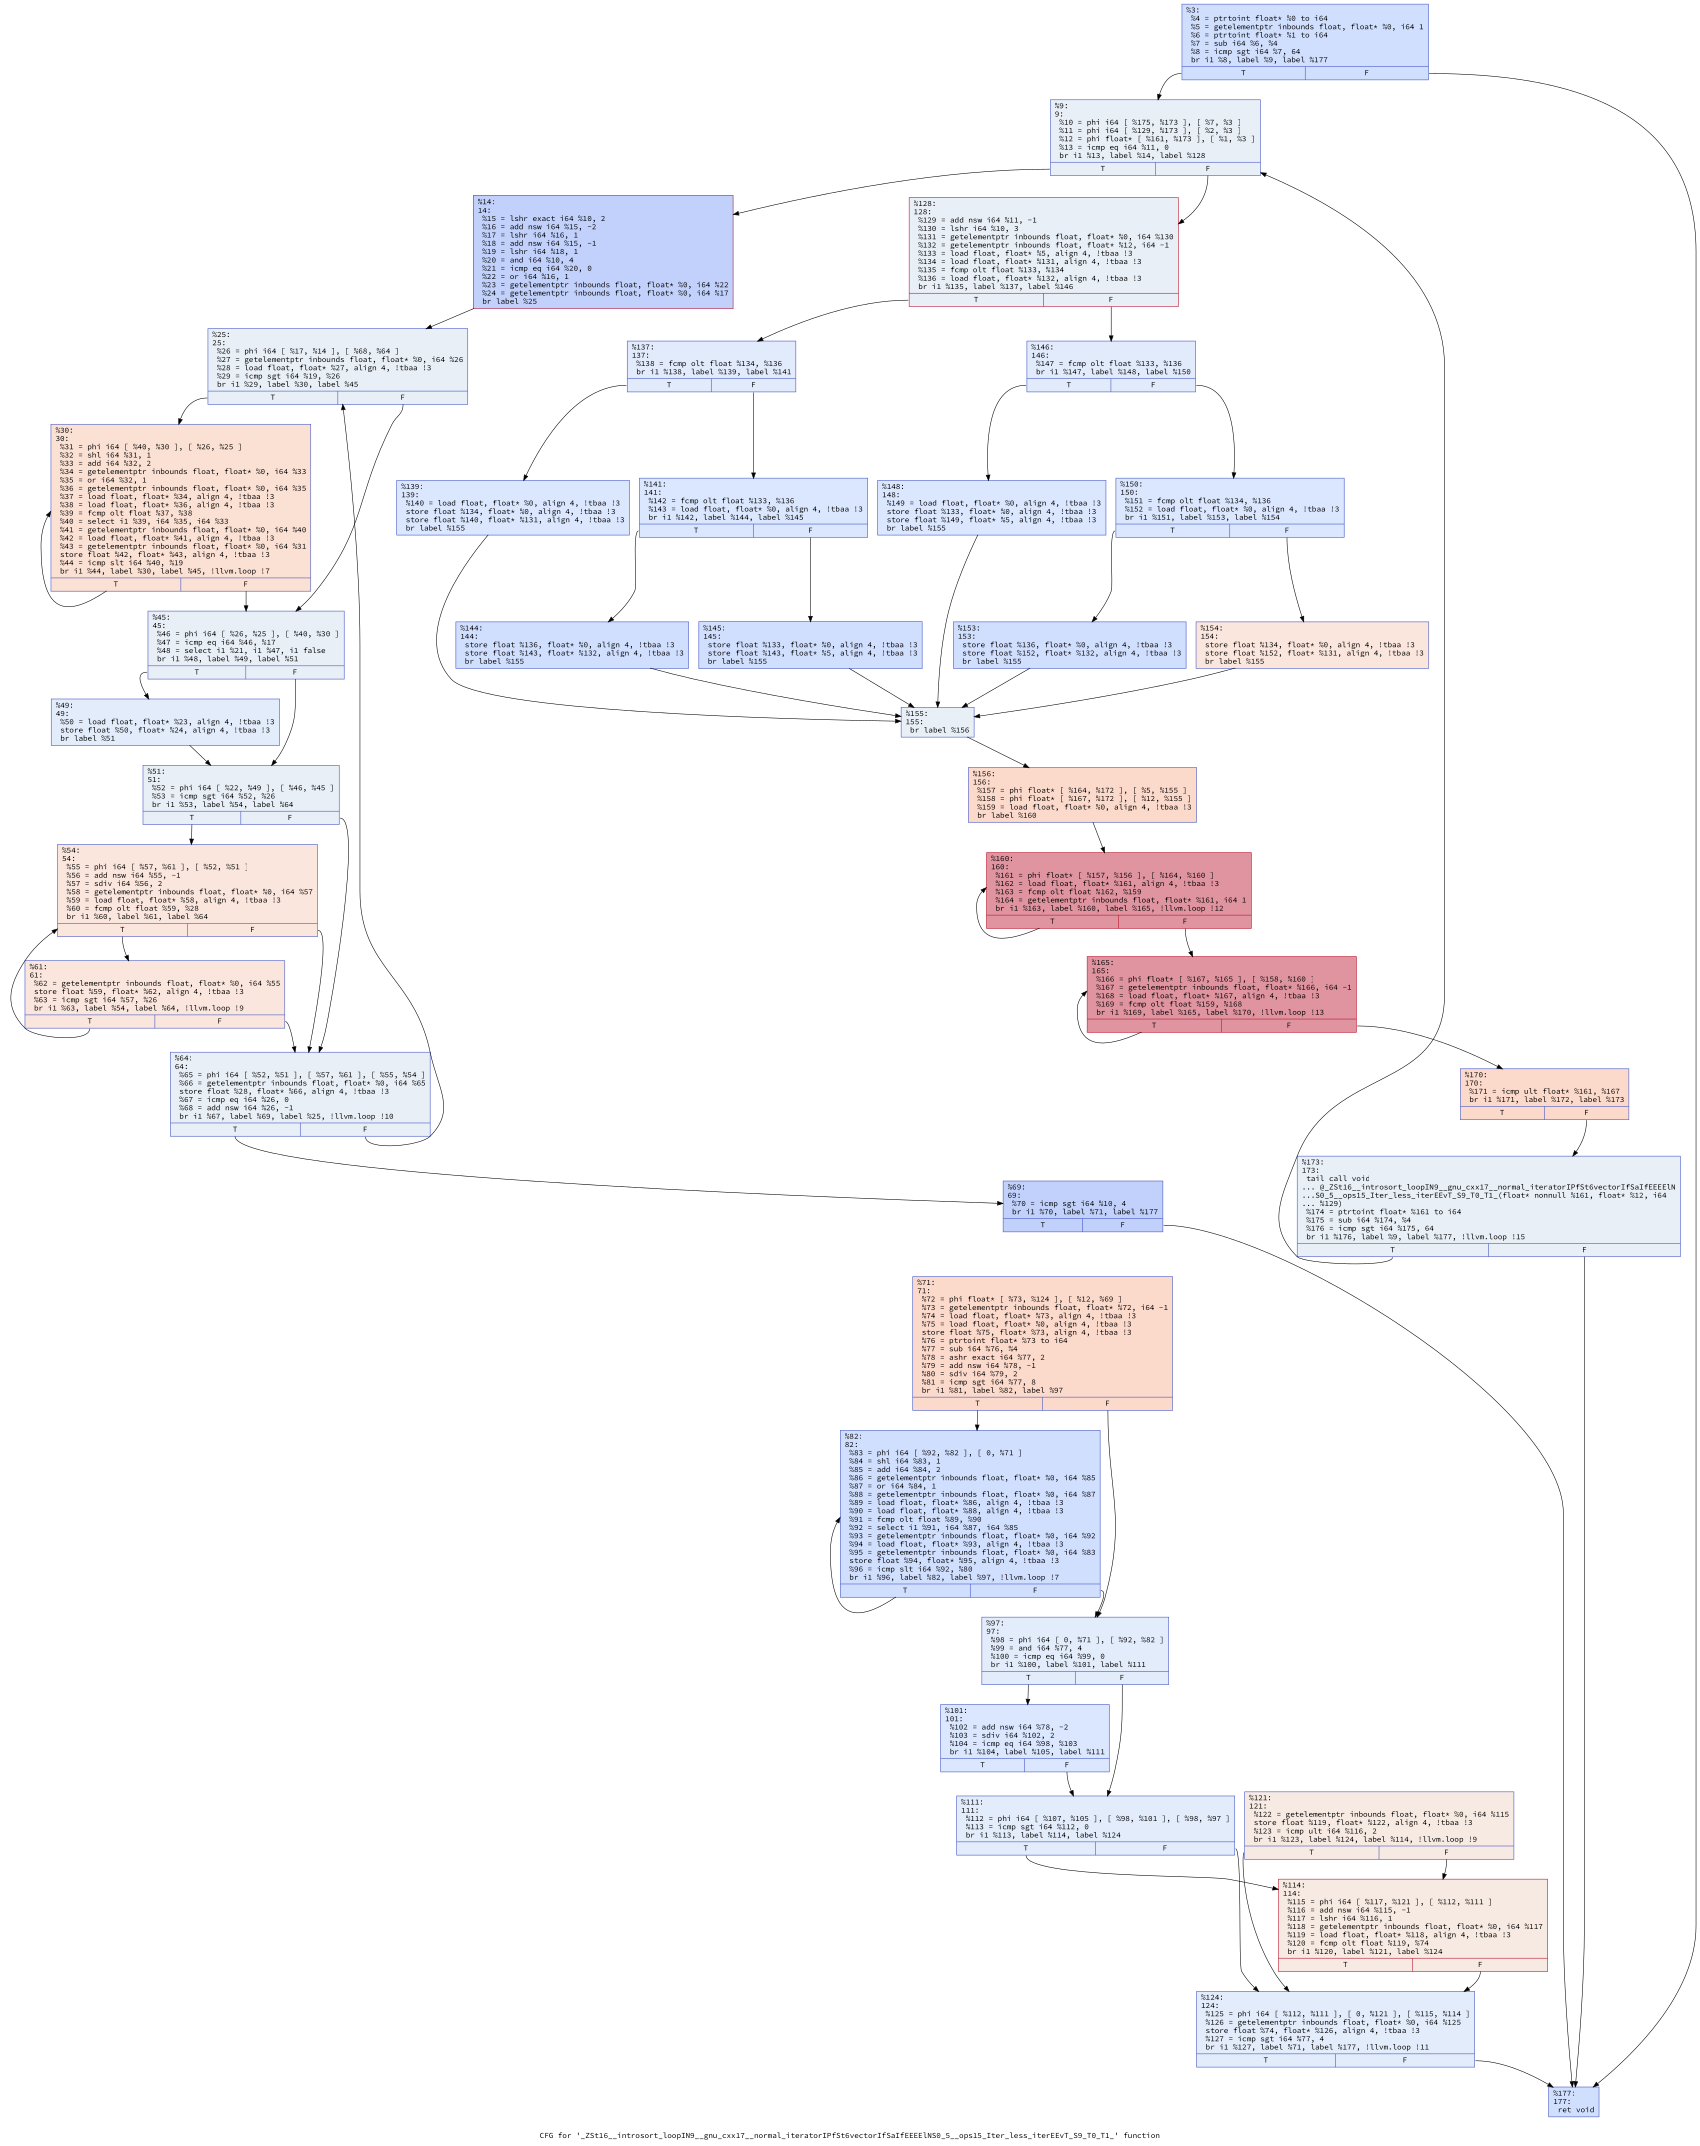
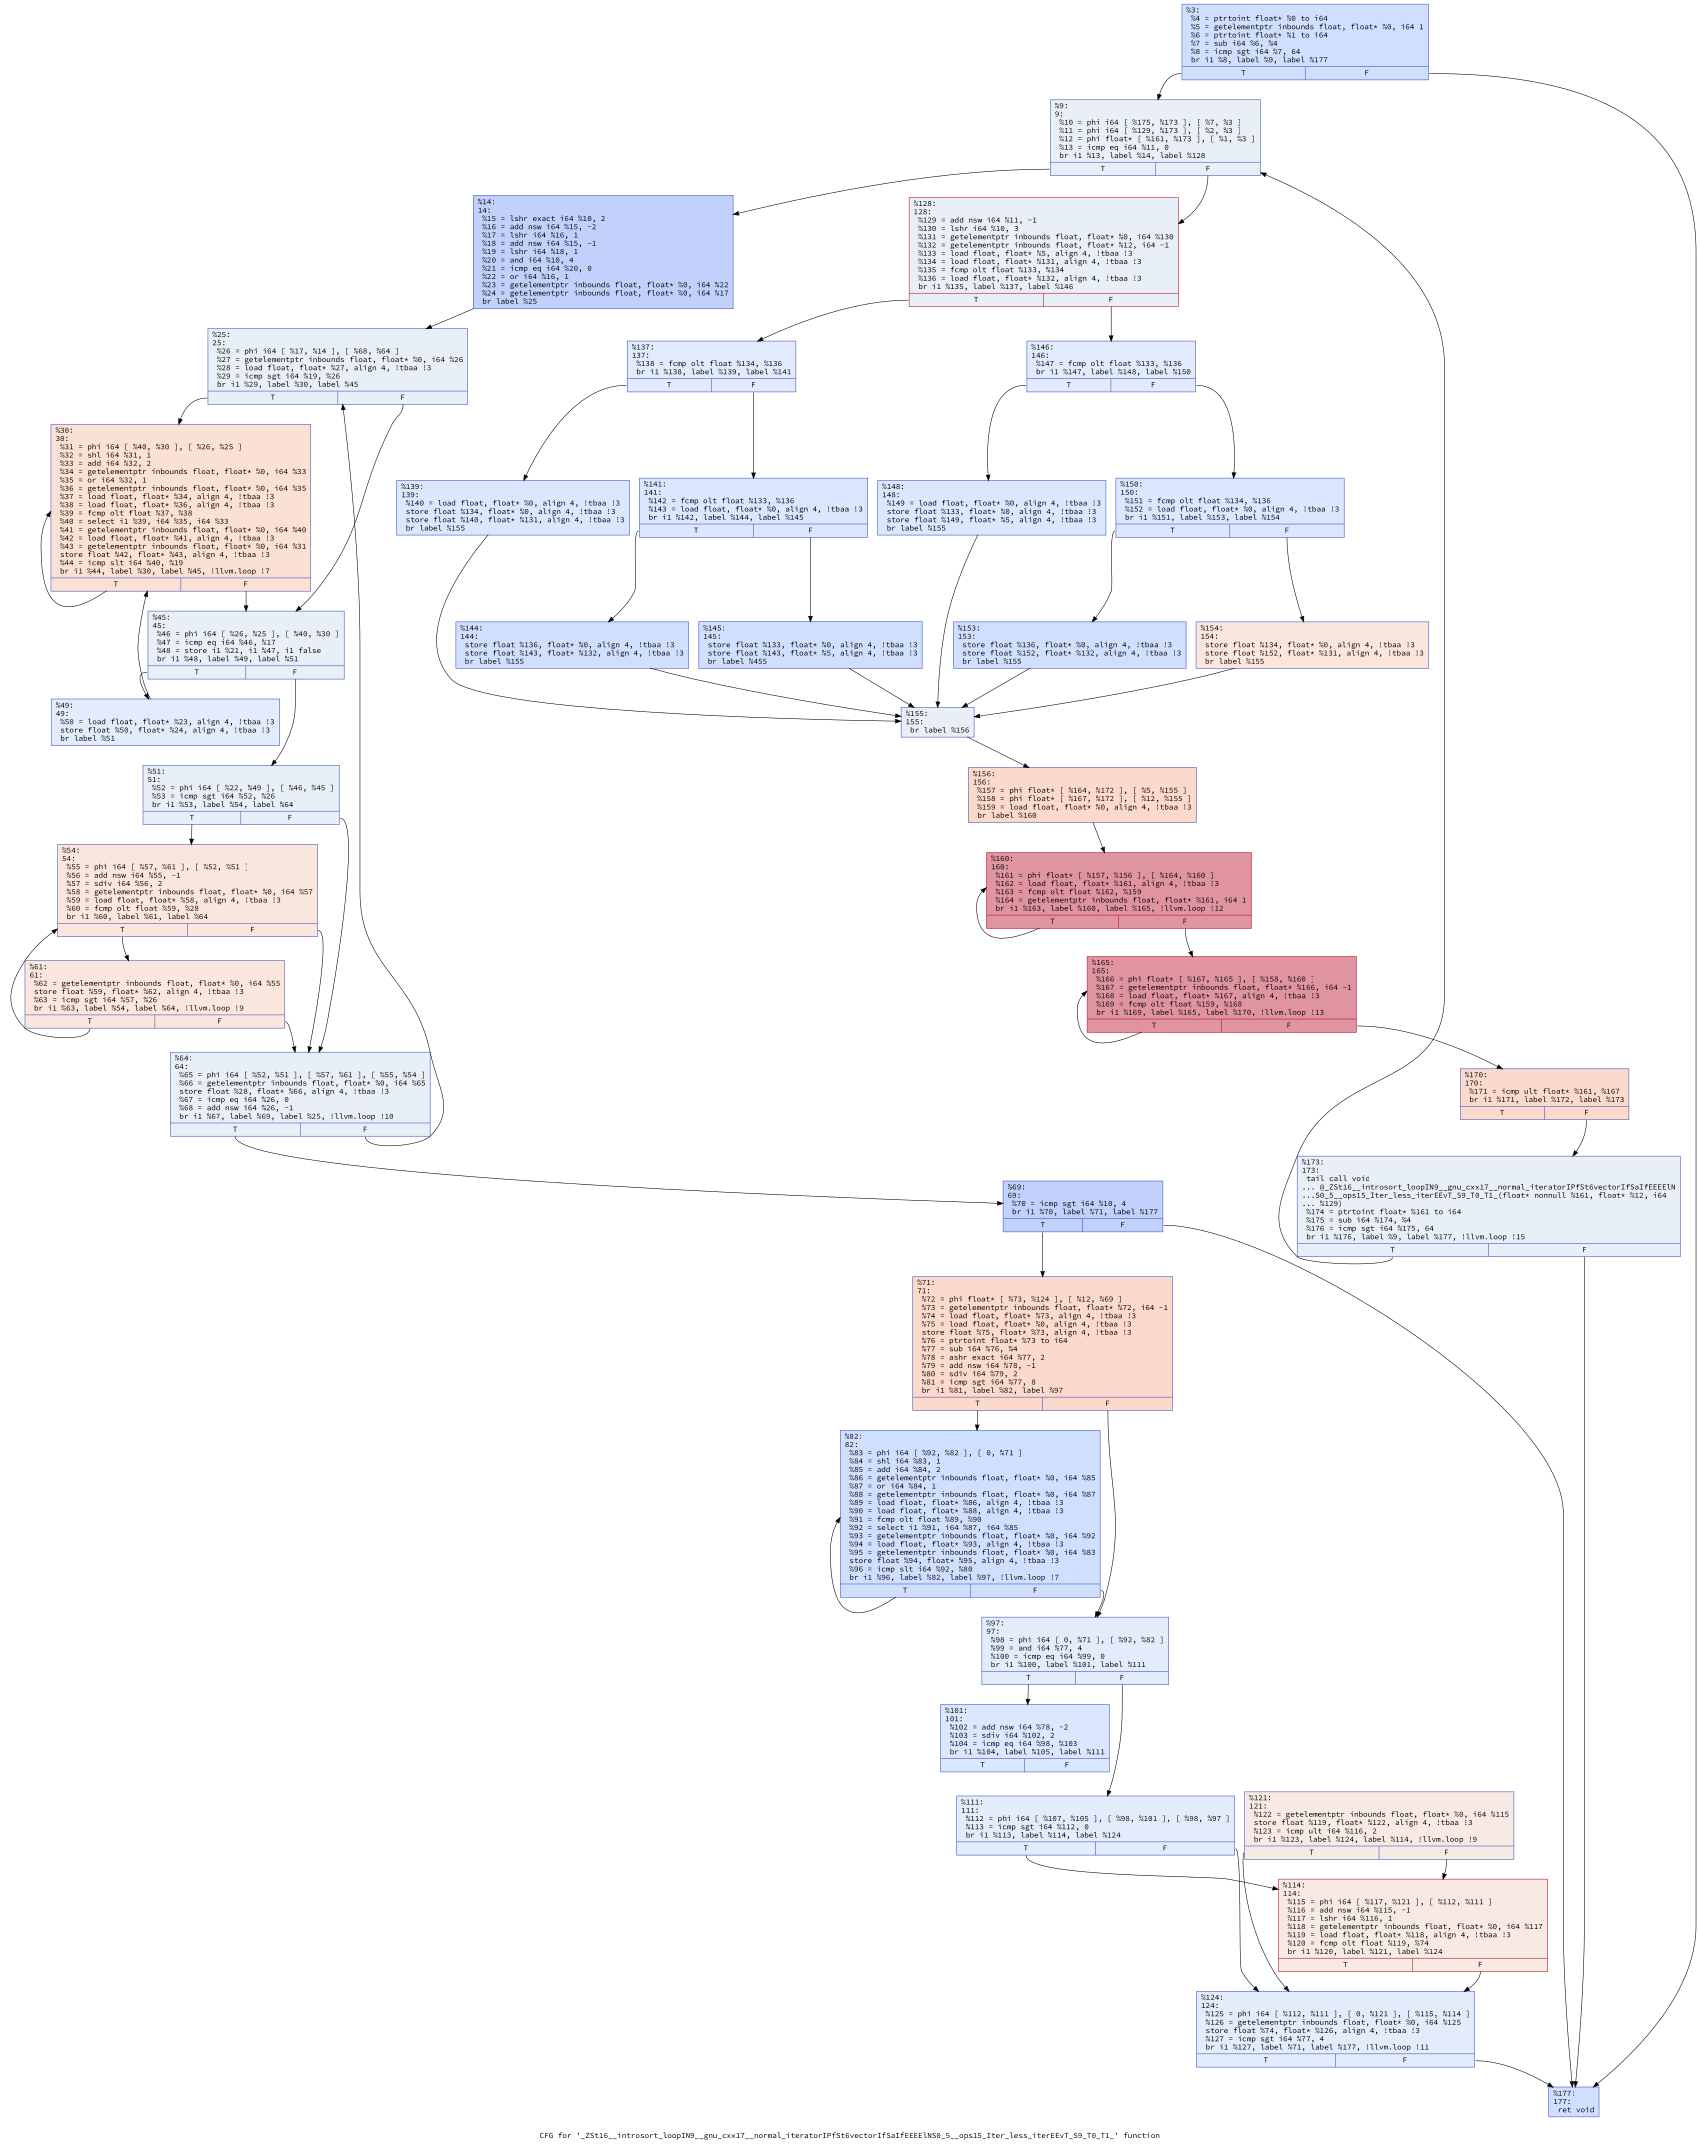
node "%14:": color #b70d28ff -> #3d50c3ff
node "%45:": text "%48 = select i1 %21, i1 %47, i1 false" -> "%48 = store i1 %21, i1 %47, i1 false"
node "%145:": text "br label %155" -> "br label %455"
edge "%49:" -> "%51:": now "%49:" -> "%30:"
edge "%69:" -> "%71:": added
edge "%101:" -> "%111:": removed
